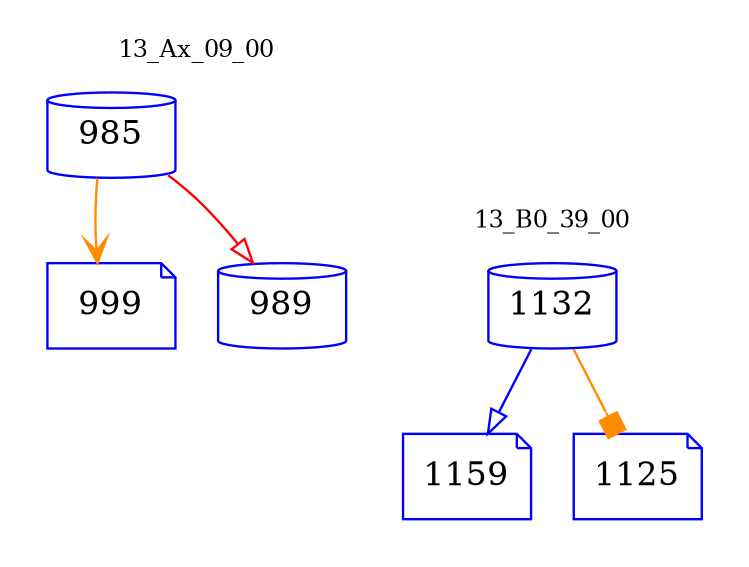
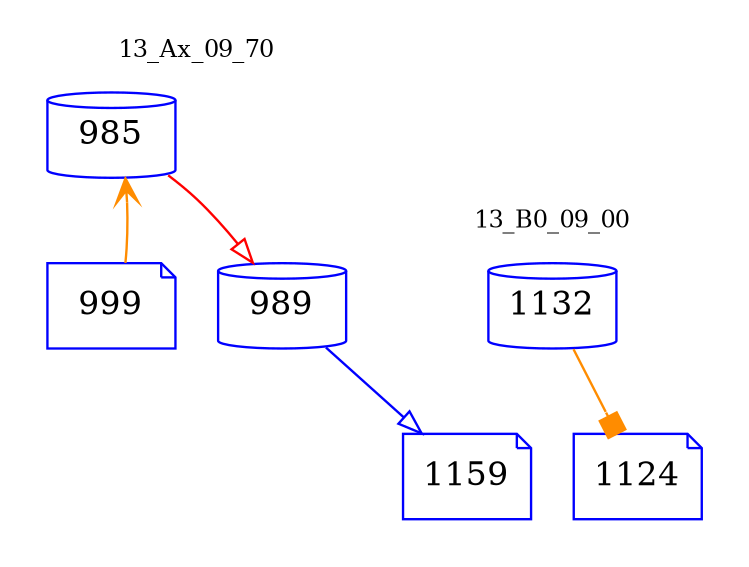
cluster "13_Ax_09_00": label "13_Ax_09_00" -> "13_Ax_09_70"
edge "985" -> "999": reversed
cluster "13_B0_39_00": label "13_B0_39_00" -> "13_B0_09_00"
edge "1132" -> "1159": now "989" -> "1159"
node "1125": label "1125" -> "1124"
